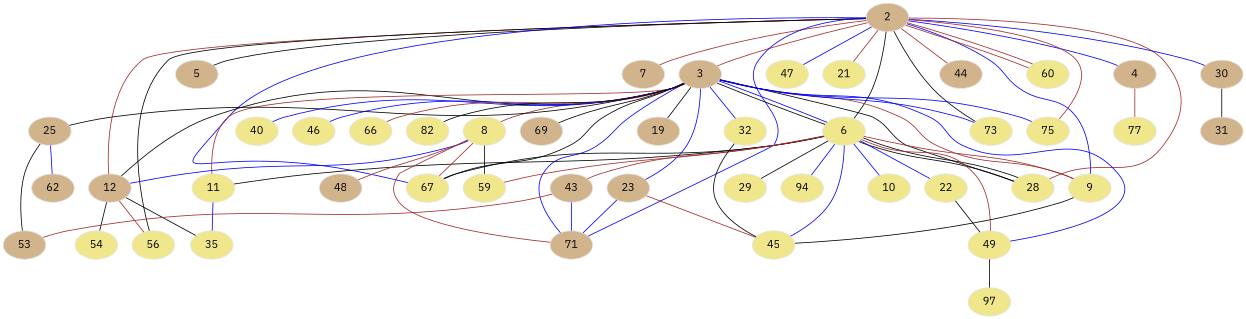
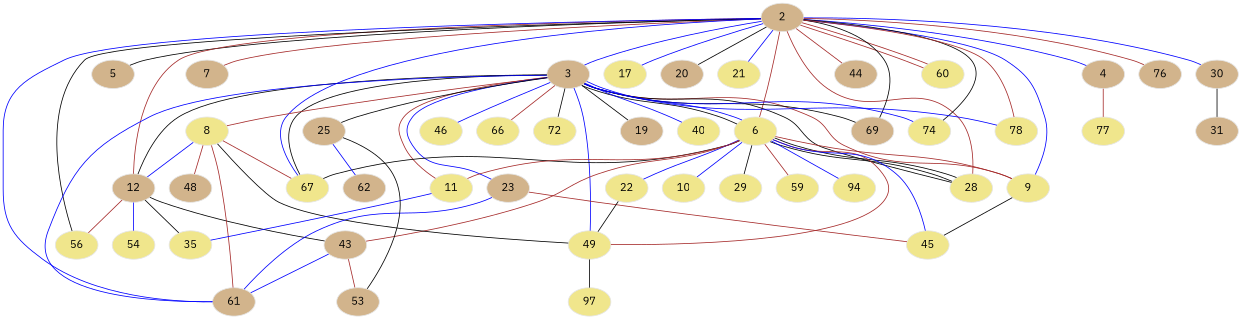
edge "2" -- "3": color brown -> blue
edge "2" -- "21": color brown -> blue
edge "2" -- "69": added
node "20": added
node "47": label "47" -> "17"
node "76": added
edge "2" -- "6": color black -> brown
node "82": label "82" -> "72"
node "32": removed
node "73": label "73" -> "74"
node "75": label "75" -> "78"
edge "8" -- "59": now "8" -- "49"
edge "6" -- "11": color black -> brown
edge "12" -- "54": color black -> blue
edge "12" -- "43": added
node "71": label "71" -> "61"
